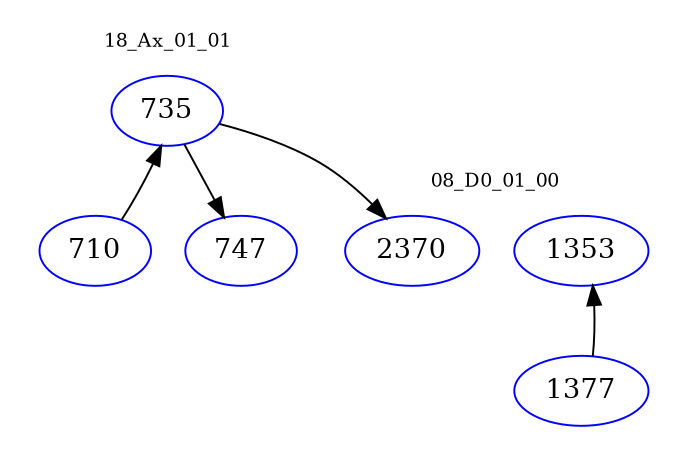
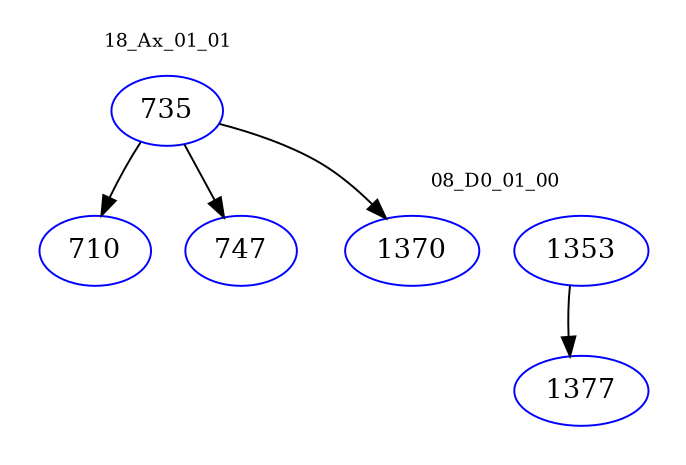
edge "710" -> "735": reversed
node "2370": label "2370" -> "1370"
edge "1377" -> "1353": reversed
